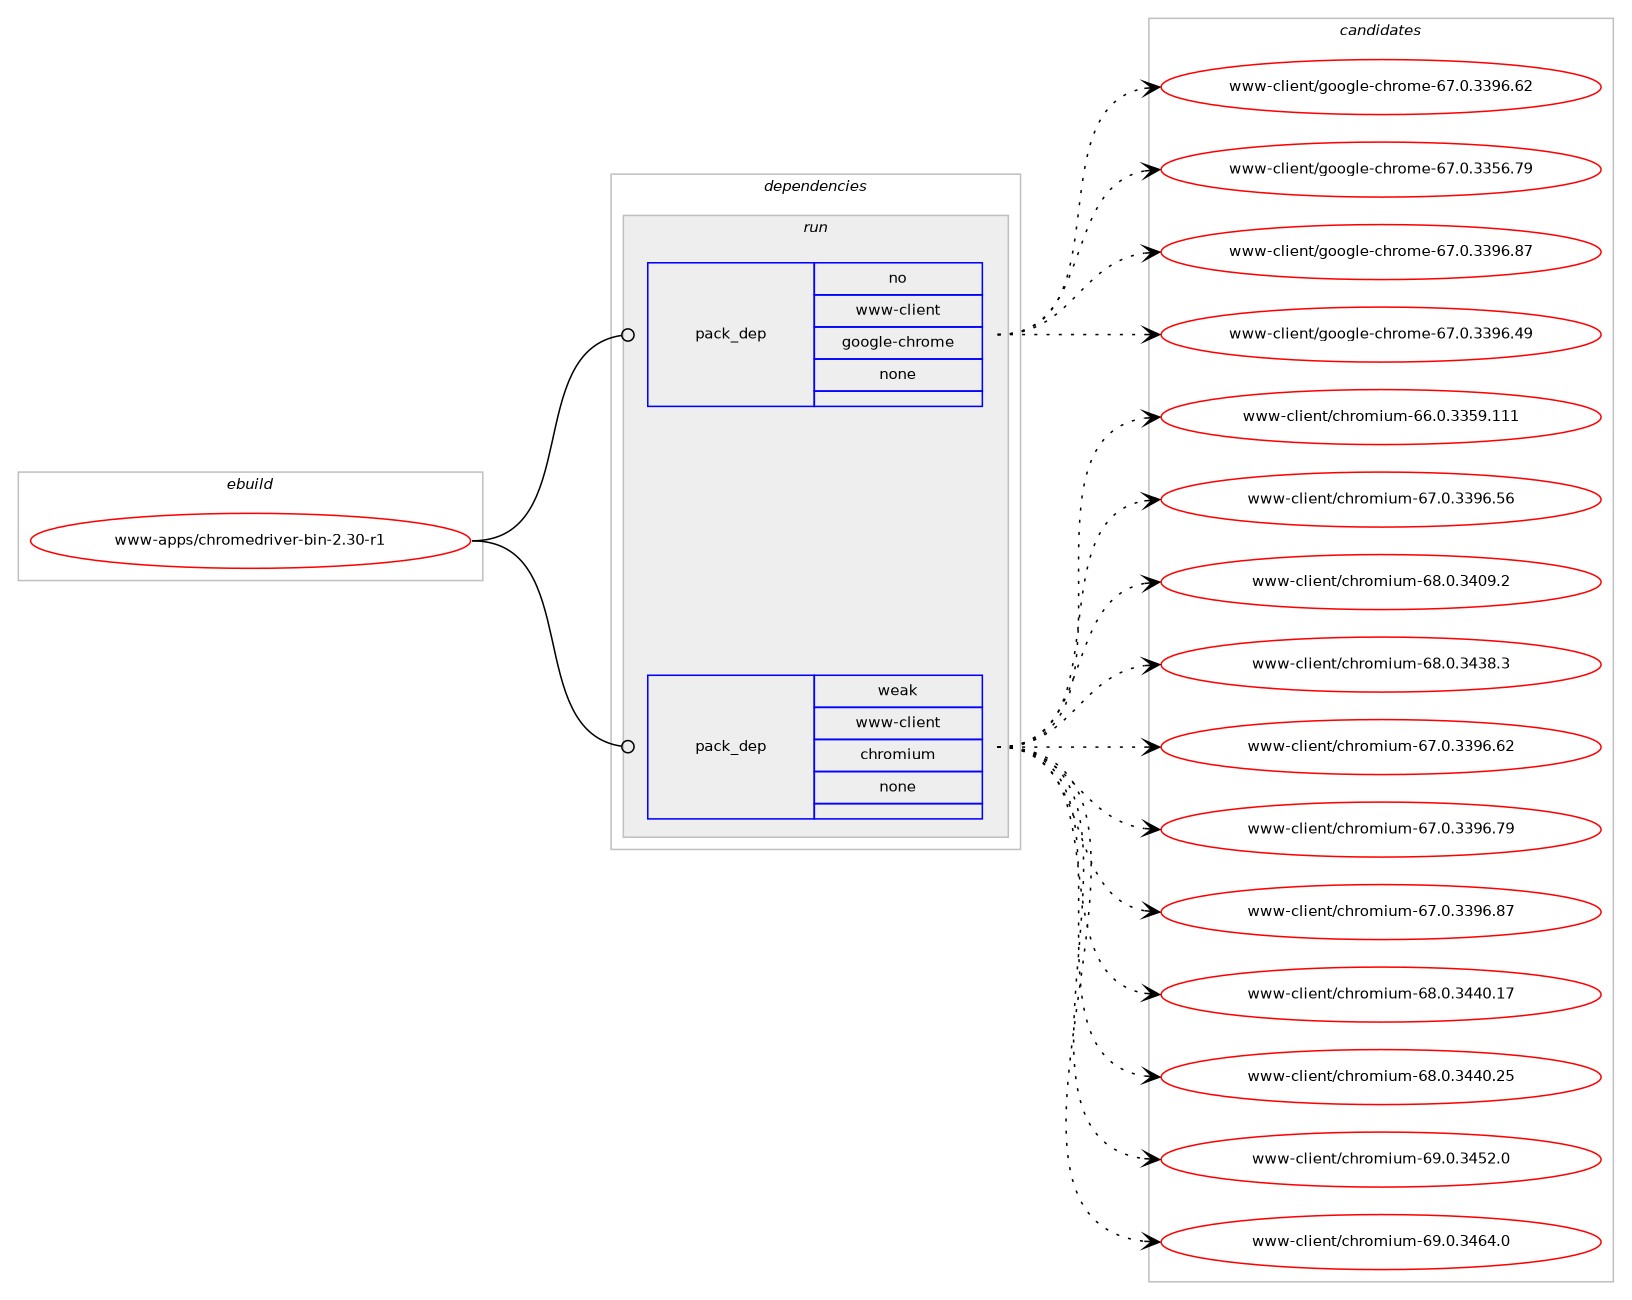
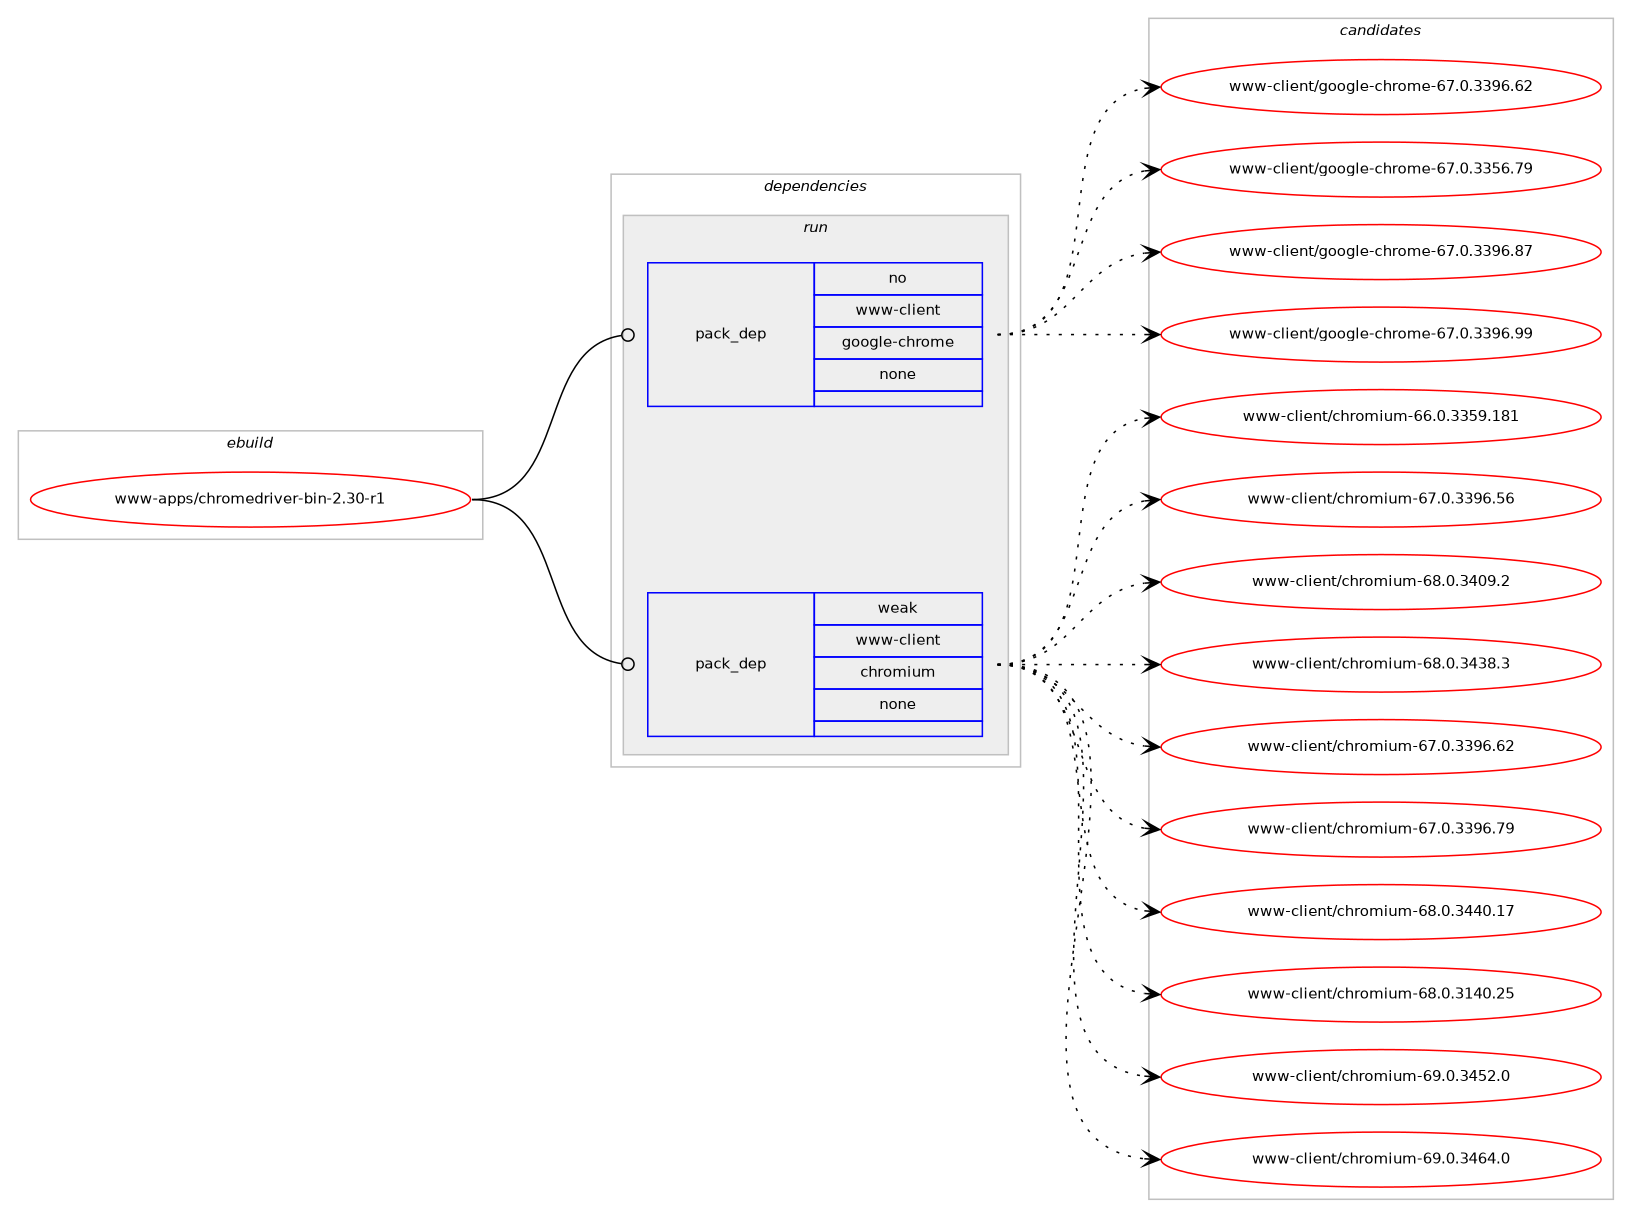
node "www-client/google-chrome-67.0.3396.49": label "www-client/google-chrome-67.0.3396.49" -> "www-client/google-chrome-67.0.3396.99"
node "www-client/chromium-66.0.3359.111": label "www-client/chromium-66.0.3359.111" -> "www-client/chromium-66.0.3359.181"
node "www-client/chromium-67.0.3396.87": removed
node "www-client/chromium-68.0.3440.25": label "www-client/chromium-68.0.3440.25" -> "www-client/chromium-68.0.3140.25"
